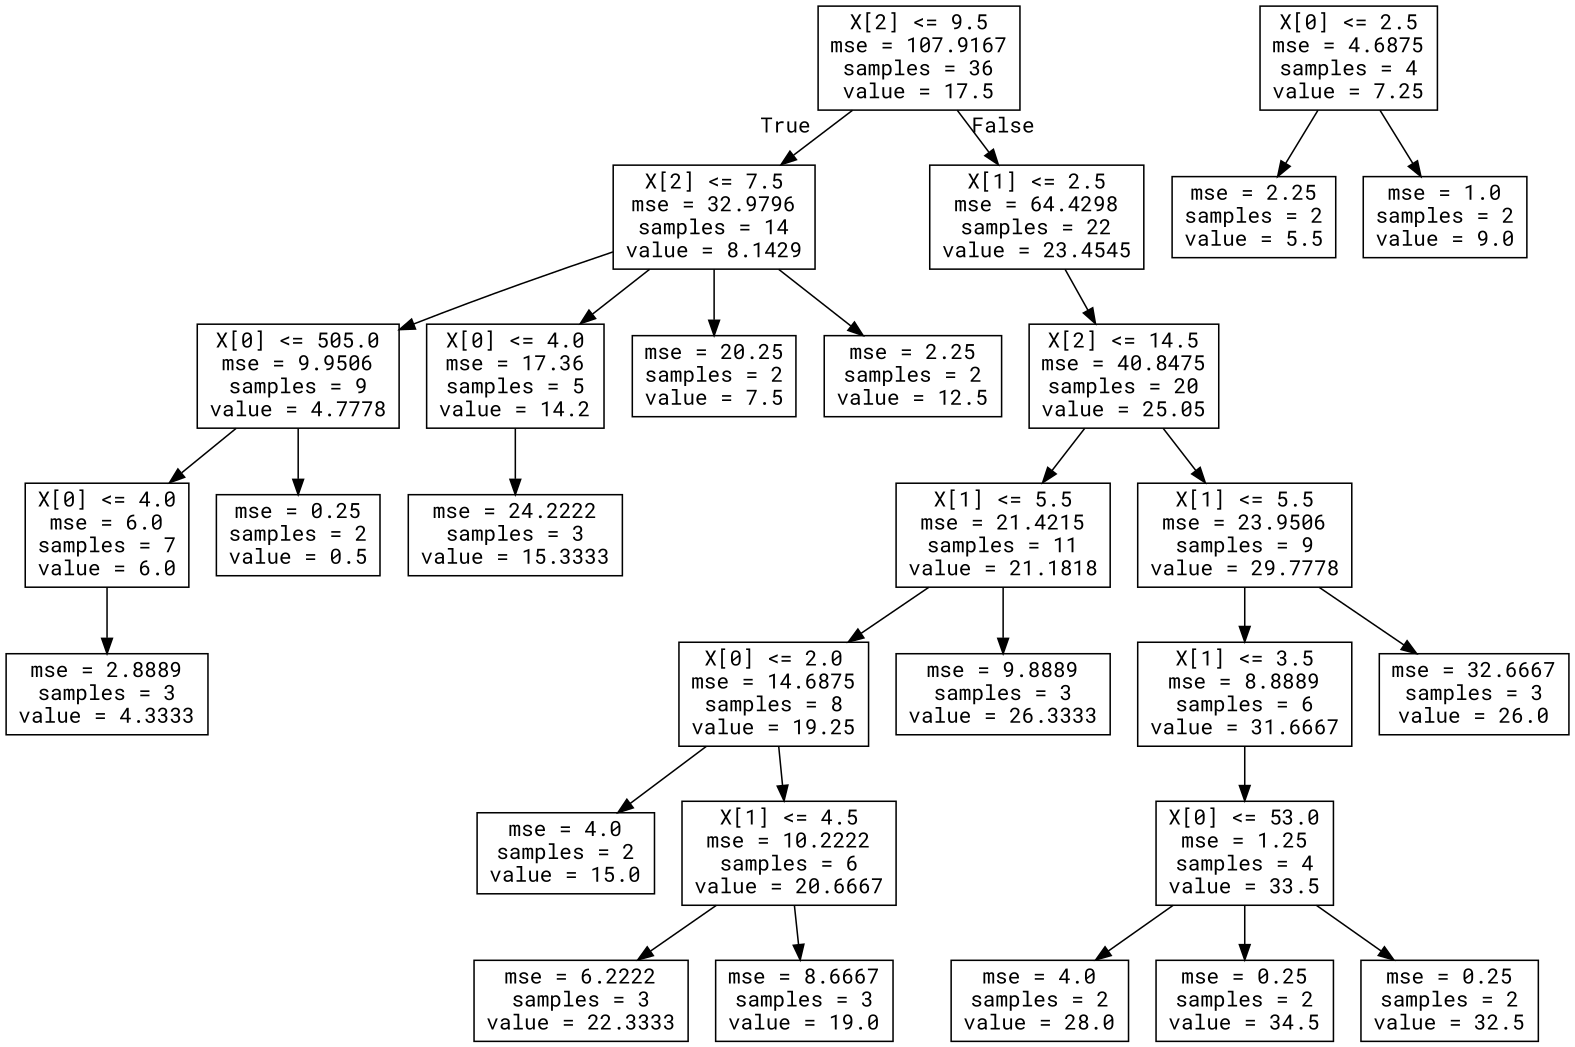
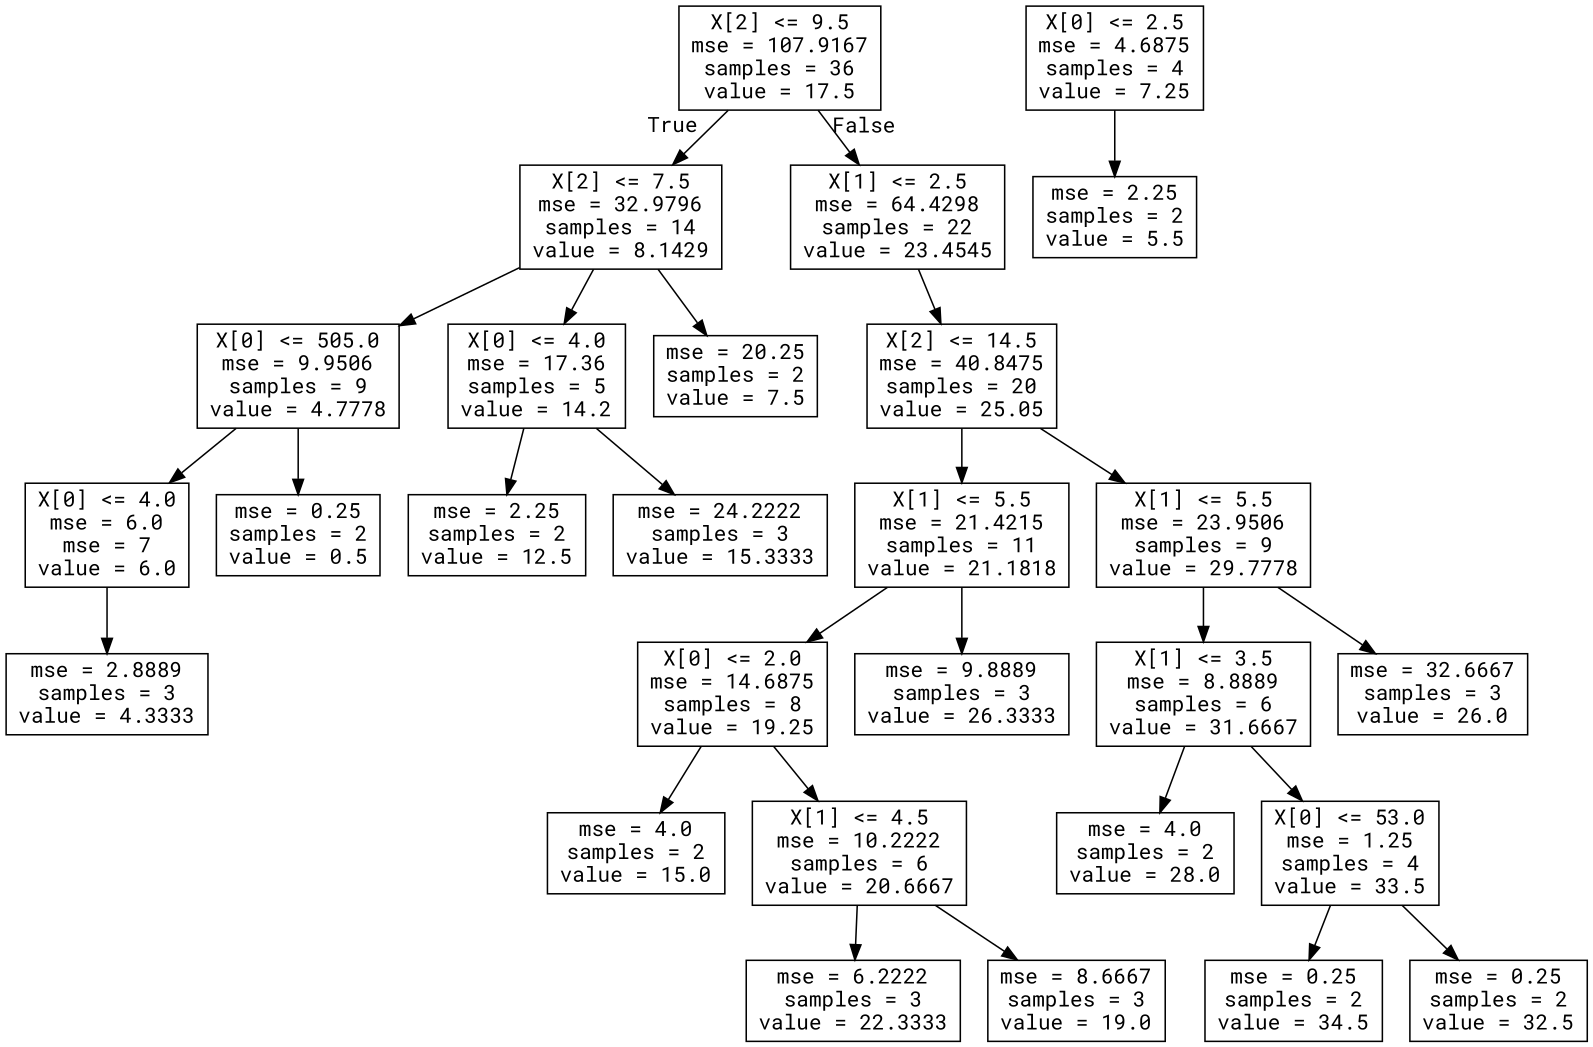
node "mse = 1.0 samples = 2 value = 9.0": removed
edge "X[2] <= 7.5 mse = 32.9796 samples = 14 value = 8.1429" -> "mse = 2.25 samples = 2 value = 12.5": now "X[0] <= 4.0 mse = 17.36 samples = 5 value = 14.2" -> "mse = 2.25 samples = 2 value = 12.5"
node "X[0] <= 4.0 mse = 6.0 samples = 7 value = 6.0": label "X[0] <= 4.0 mse = 6.0 samples = 7 value = 6.0" -> "X[0] <= 4.0 mse = 6.0 mse = 7 value = 6.0"
edge "X[0] <= 53.0 mse = 1.25 samples = 4 value = 33.5" -> "mse = 4.0 samples = 2 value = 28.0": now "X[1] <= 3.5 mse = 8.8889 samples = 6 value = 31.6667" -> "mse = 4.0 samples = 2 value = 28.0"
